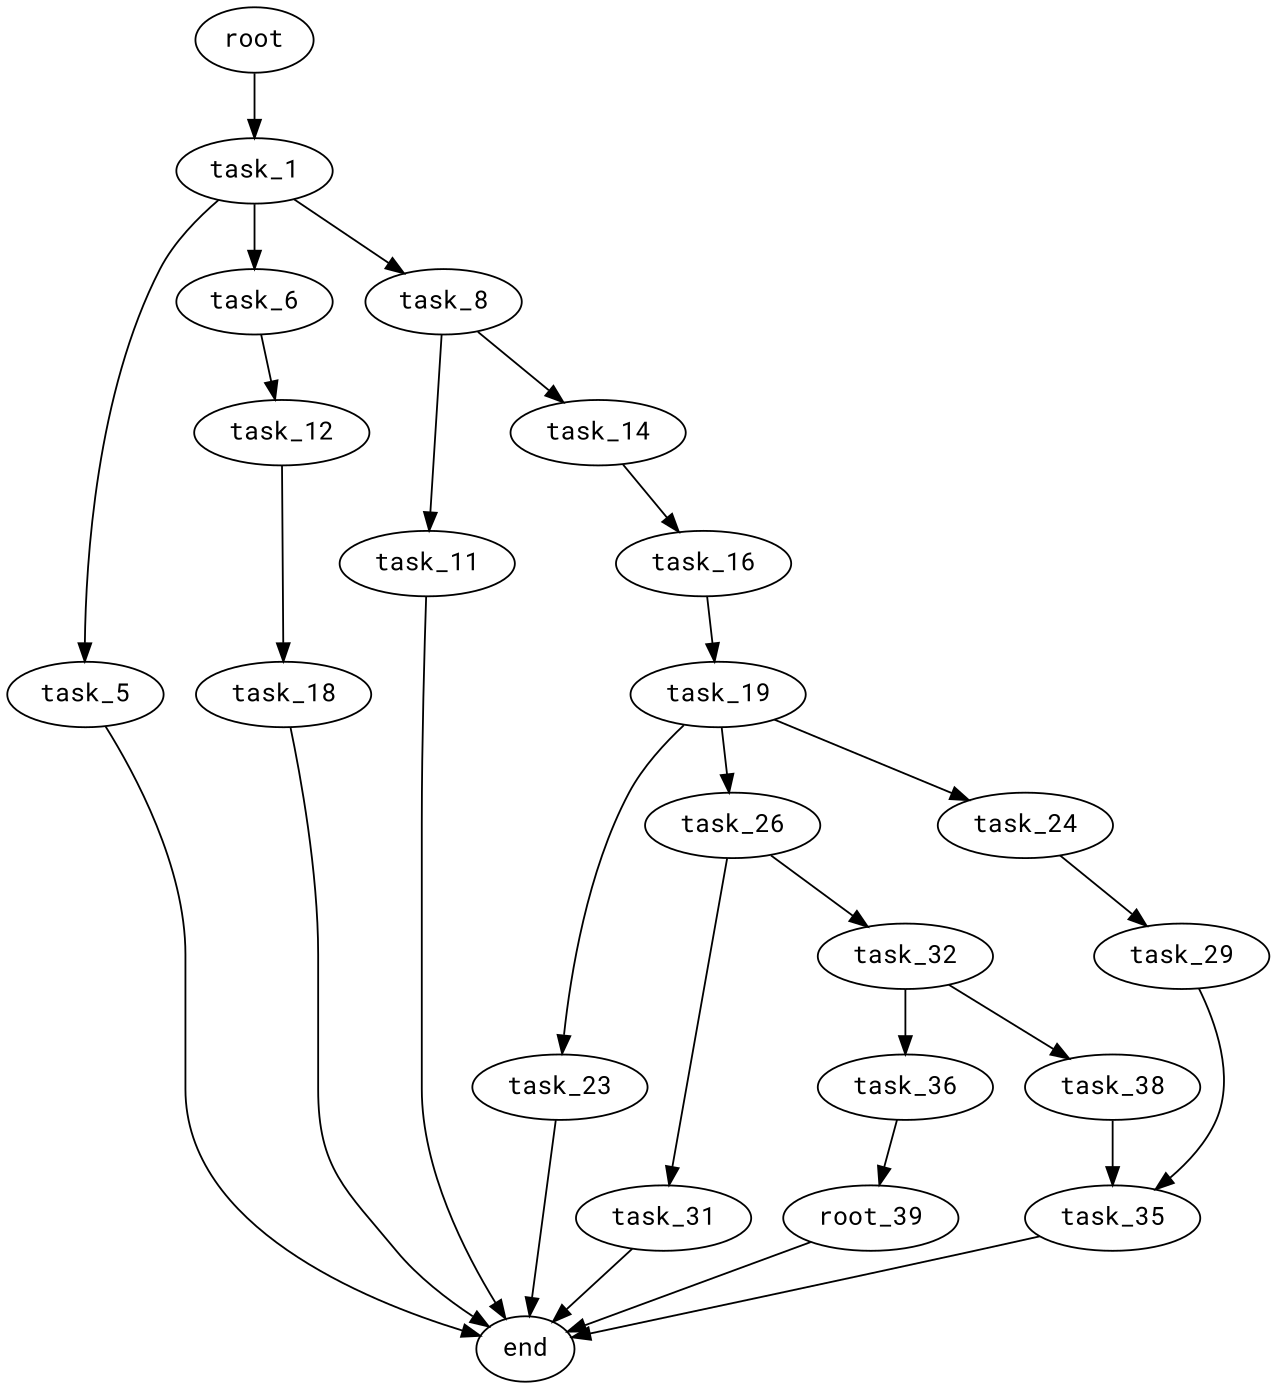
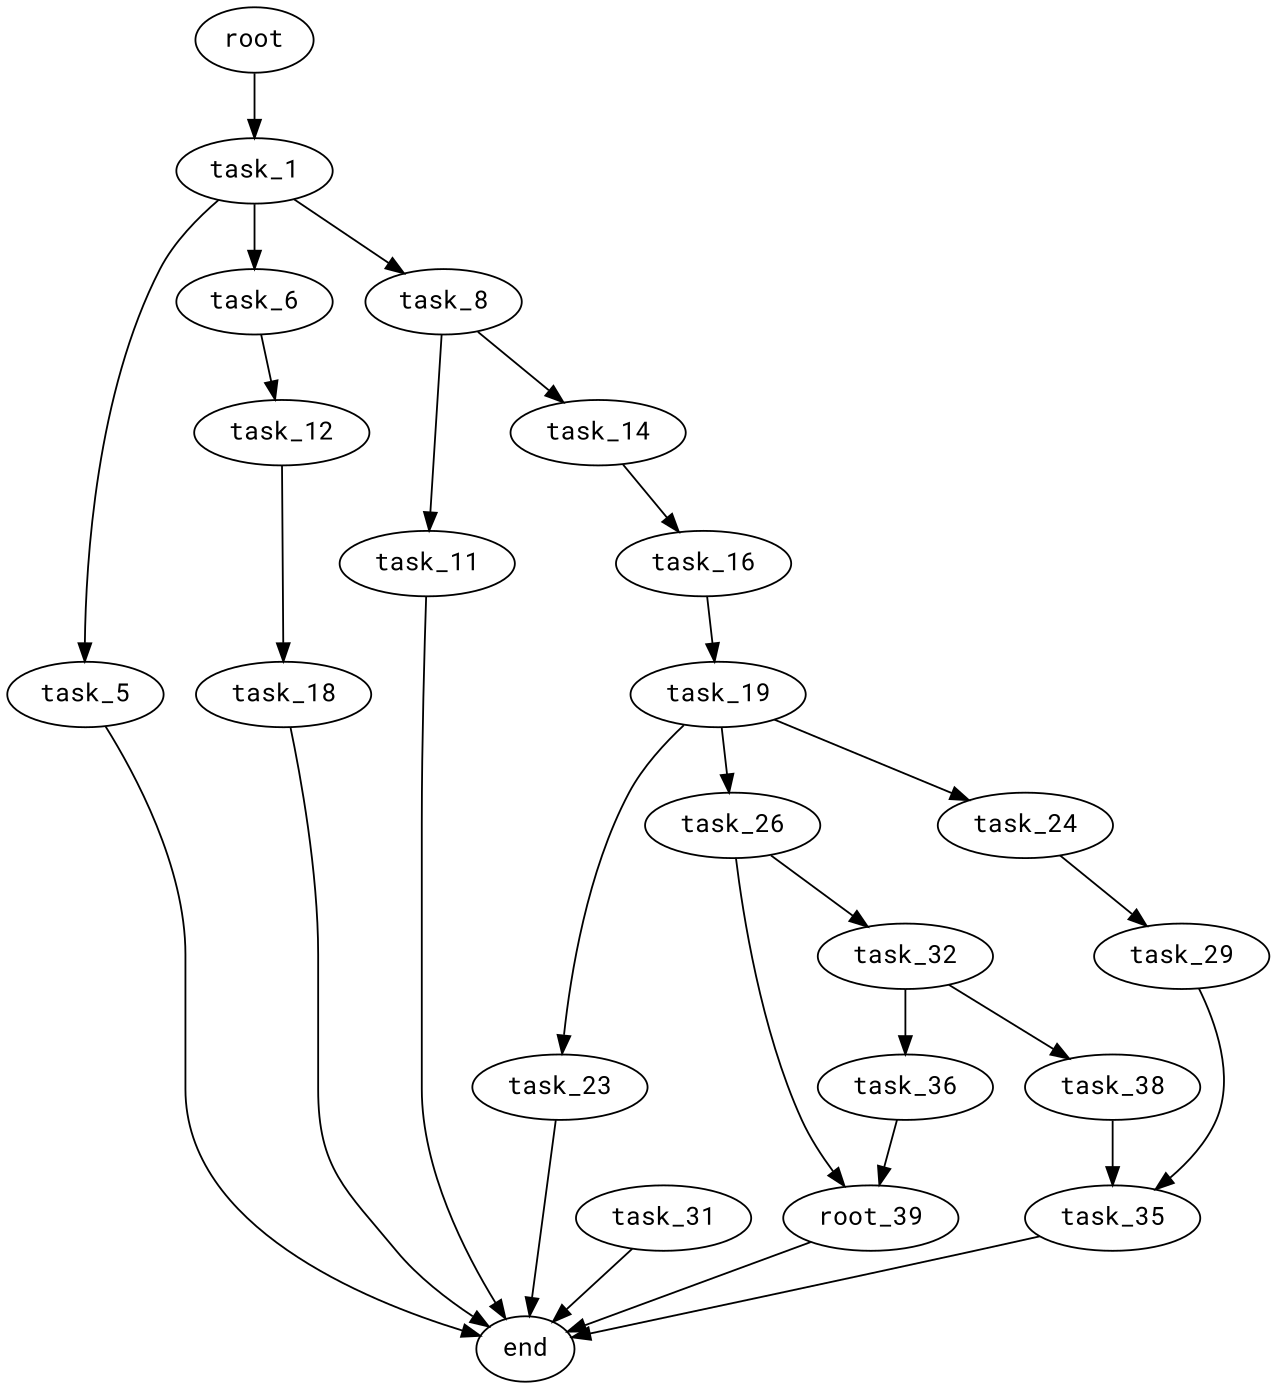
edge "task_26" -> "task_31": now "task_26" -> "root_39"
